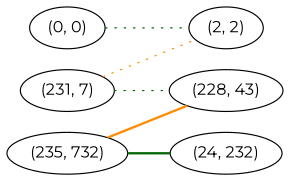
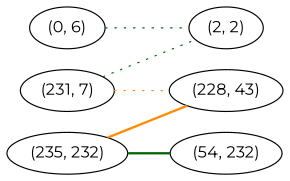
node "(0, 0)": label "(0, 0)" -> "(0, 6)"
edge "(2, 2)" -- "(231, 7)": color darkorange -> darkgreen
edge "(231, 7)" -- "(228, 43)": color darkgreen -> darkorange
node "(235, 732)": label "(235, 732)" -> "(235, 232)"
node "(24, 232)": label "(24, 232)" -> "(54, 232)"
